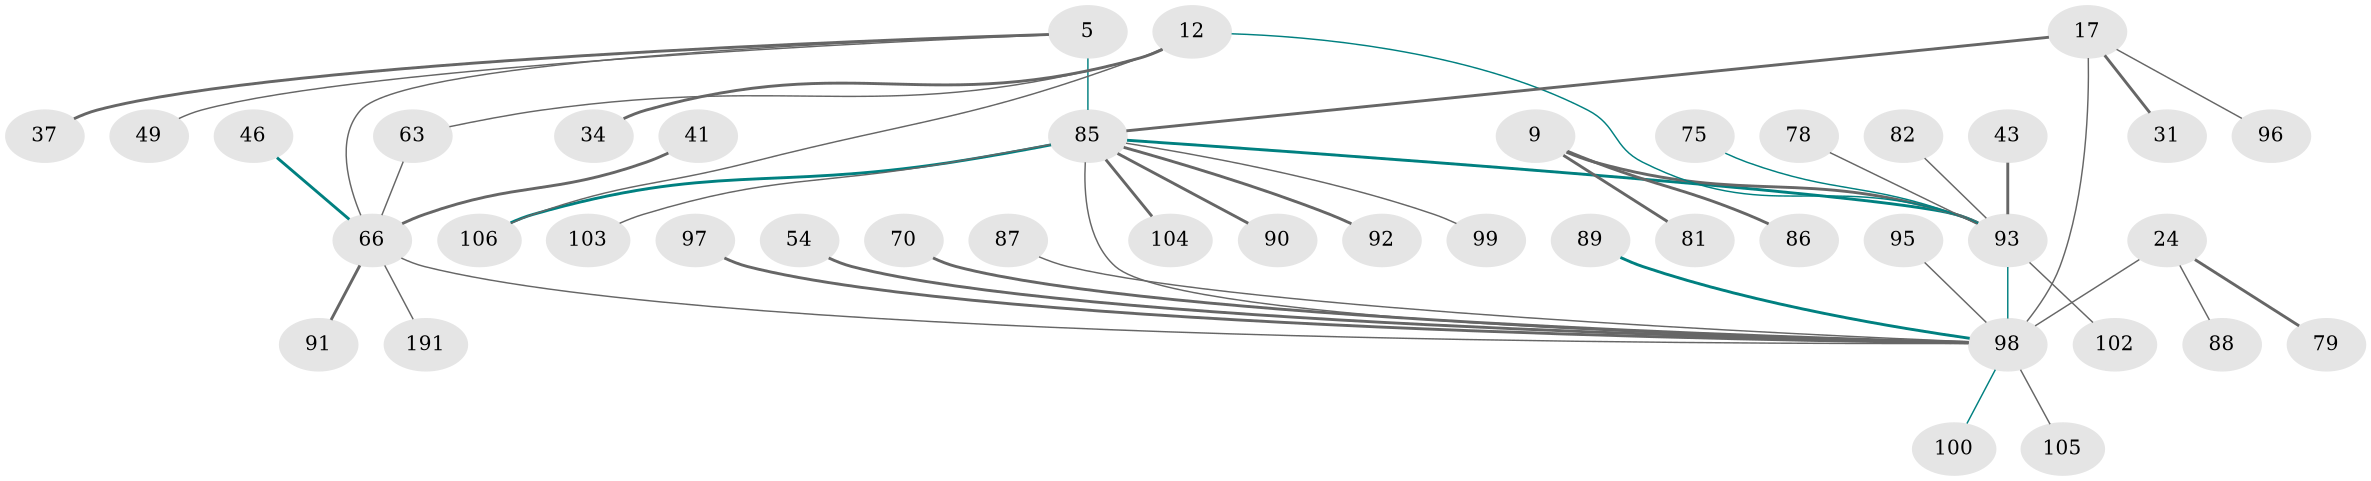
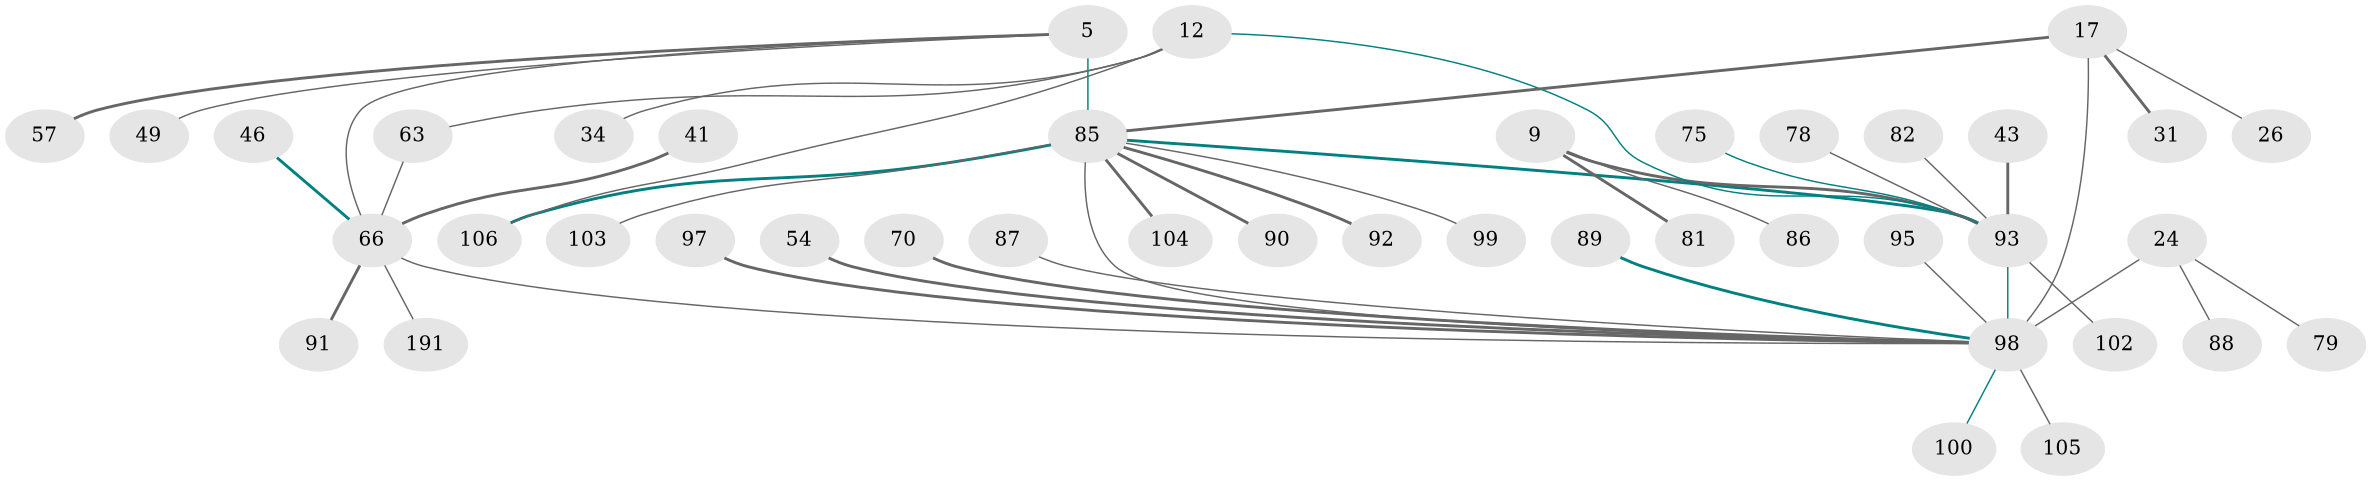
edge "12" -- "34": style bold -> solid
node "37": label "37" -> "57"
node "96": label "96" -> "26"
edge "9" -- "86": style bold -> solid
edge "24" -- "79": style bold -> solid
